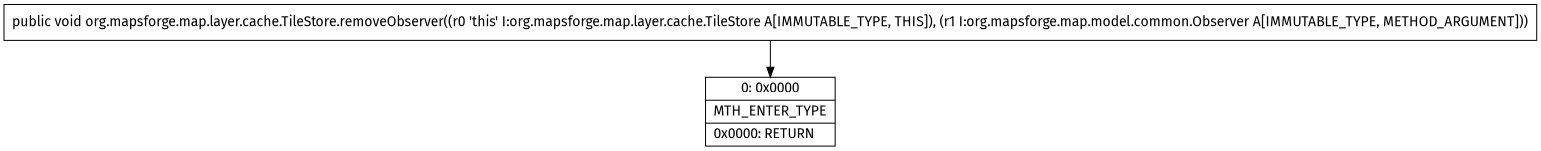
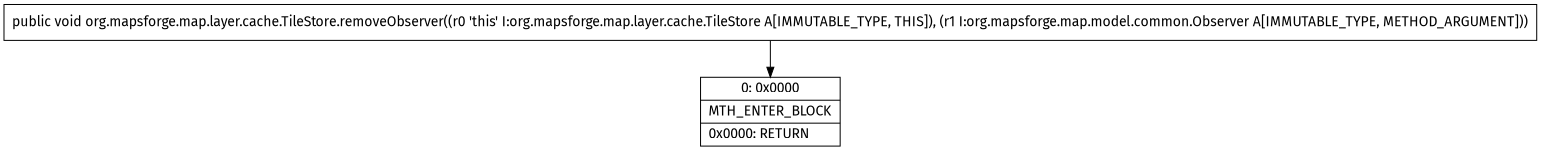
node "0: 0x0000": text "MTH_ENTER_TYPE" -> "MTH_ENTER_BLOCK"
